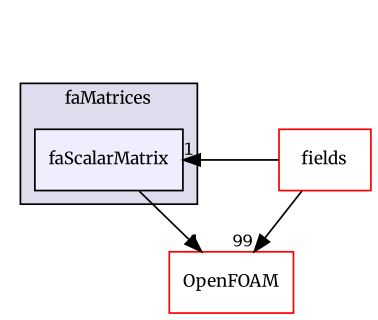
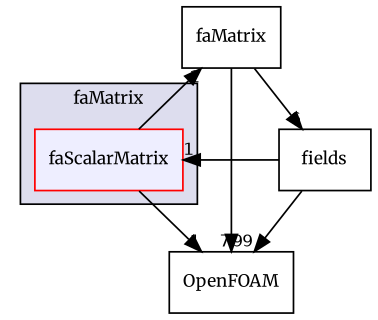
node "faMatrix": added
cluster "faMatrices": label "faMatrices" -> "faMatrix"
node "faScalarMatrix": color black -> red
node "fields": color red -> black
node "OpenFOAM": color red -> black
